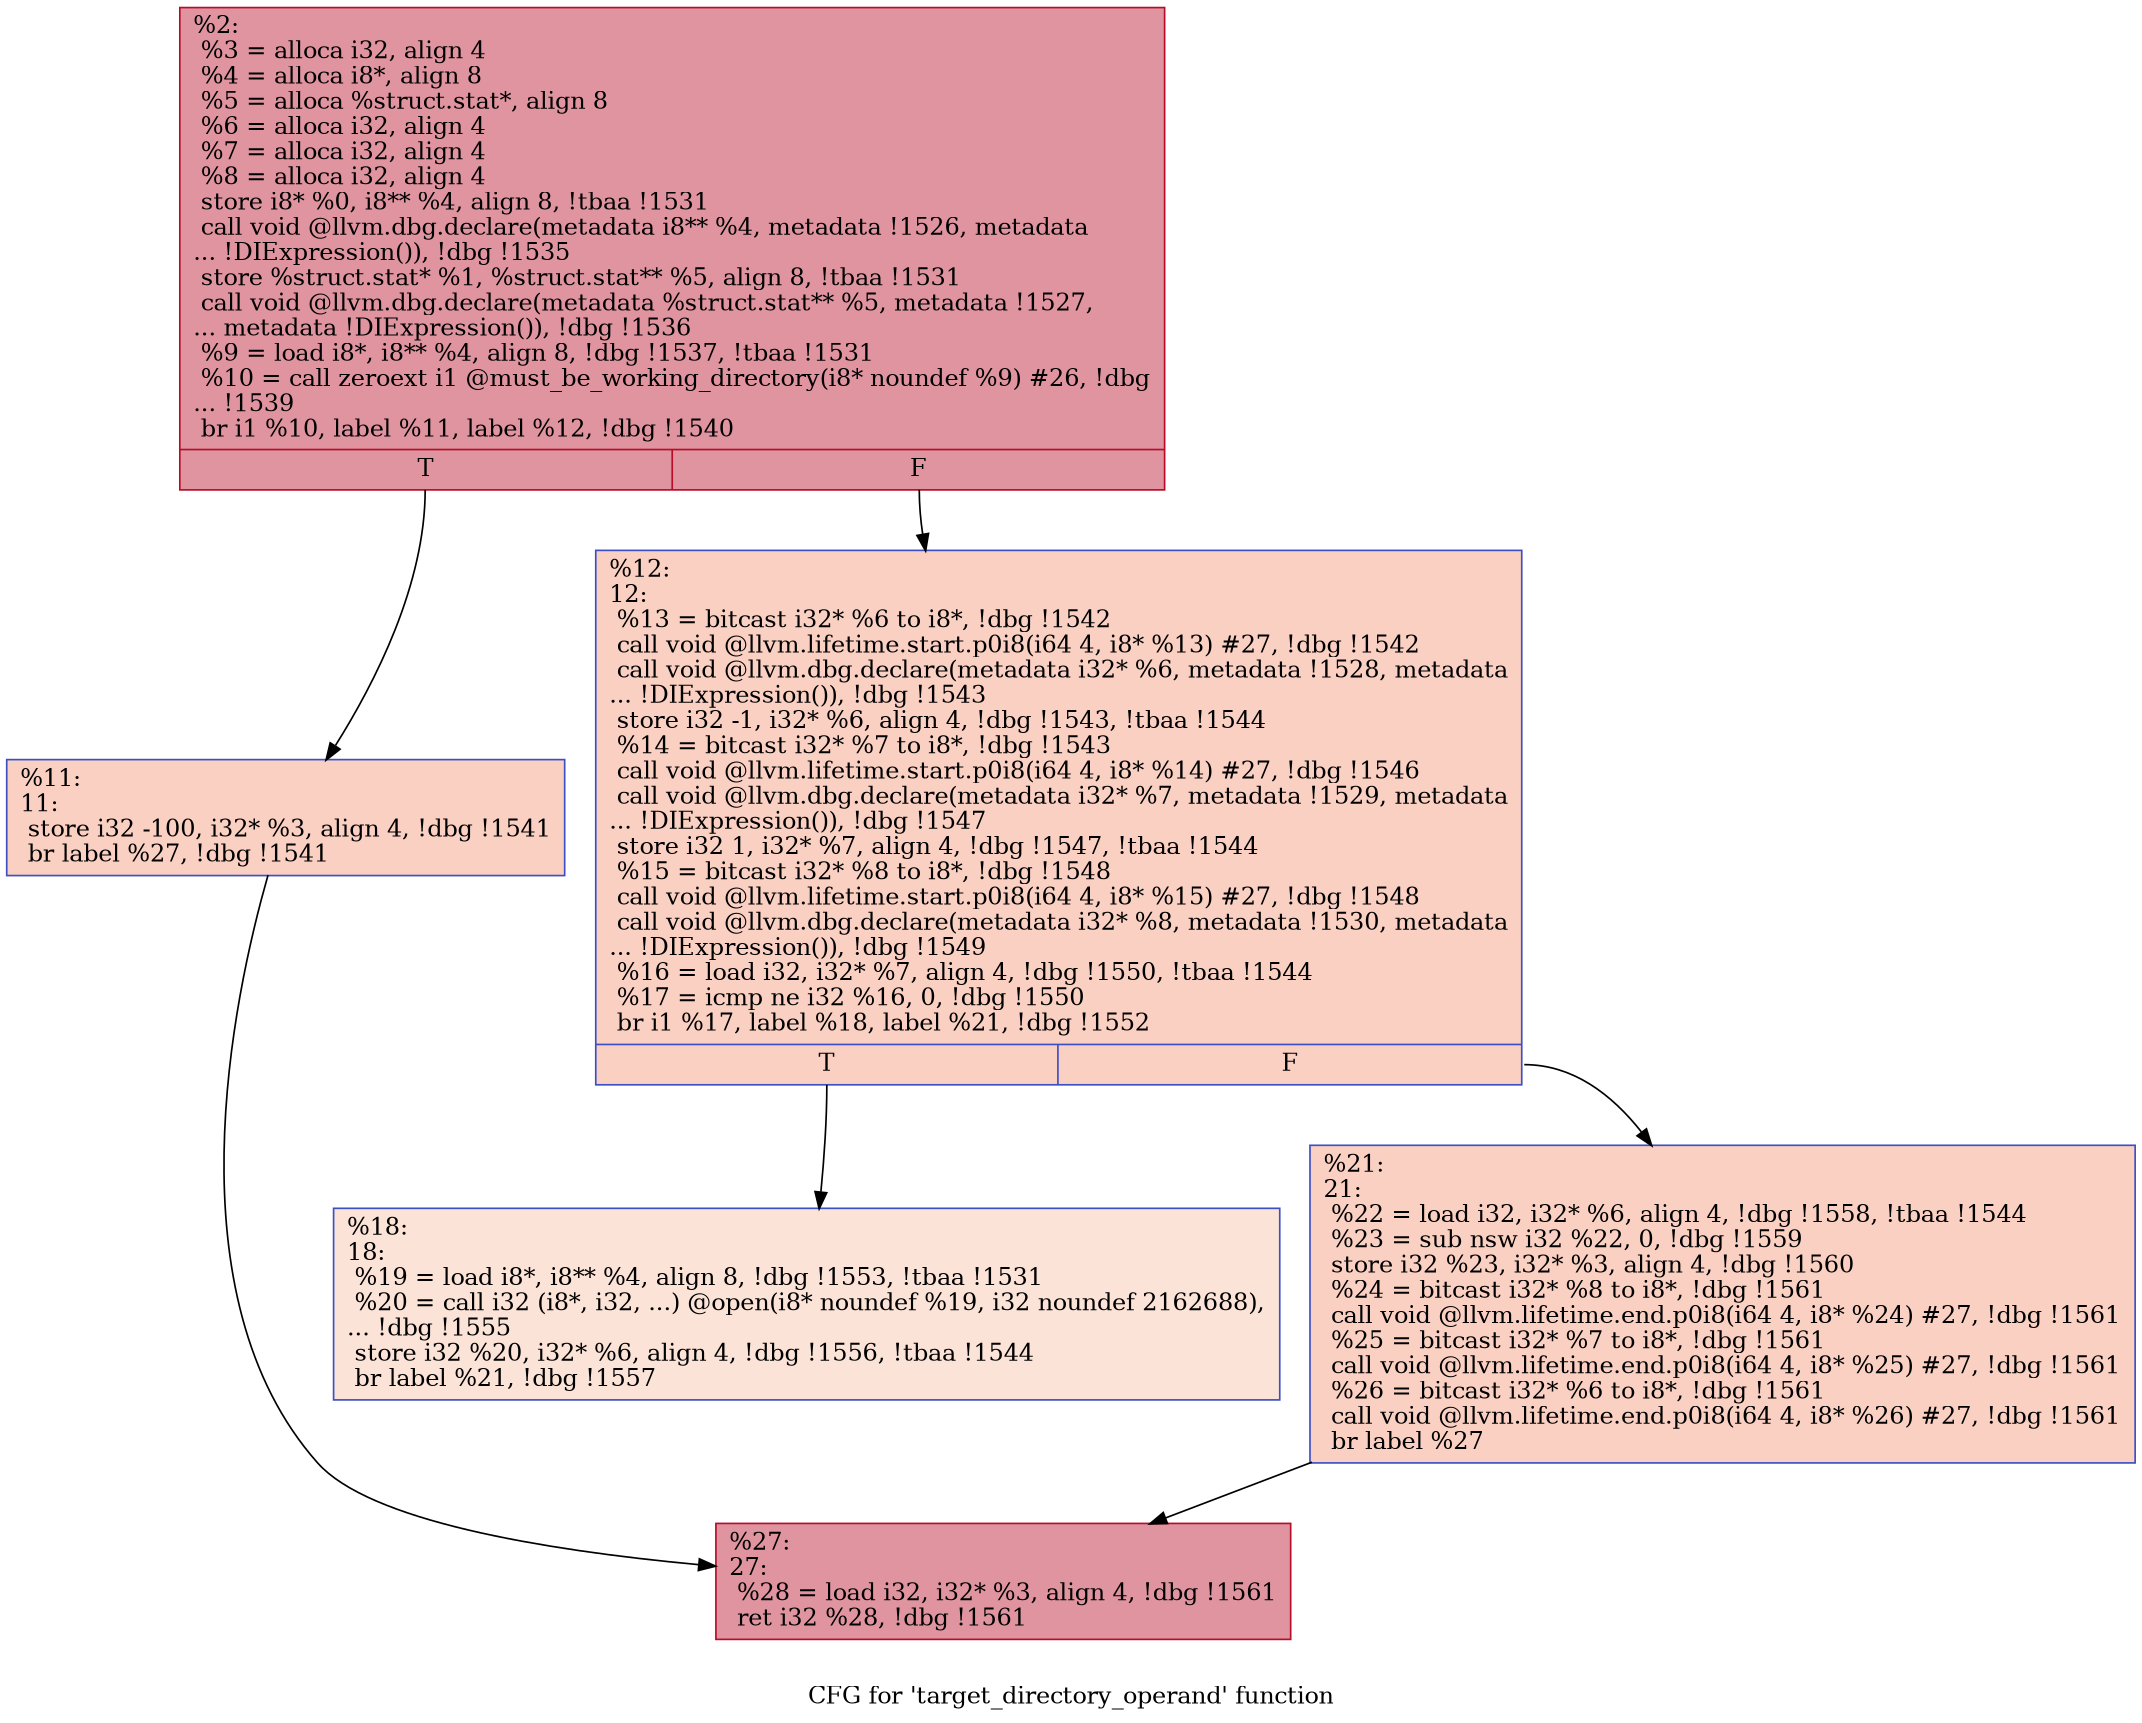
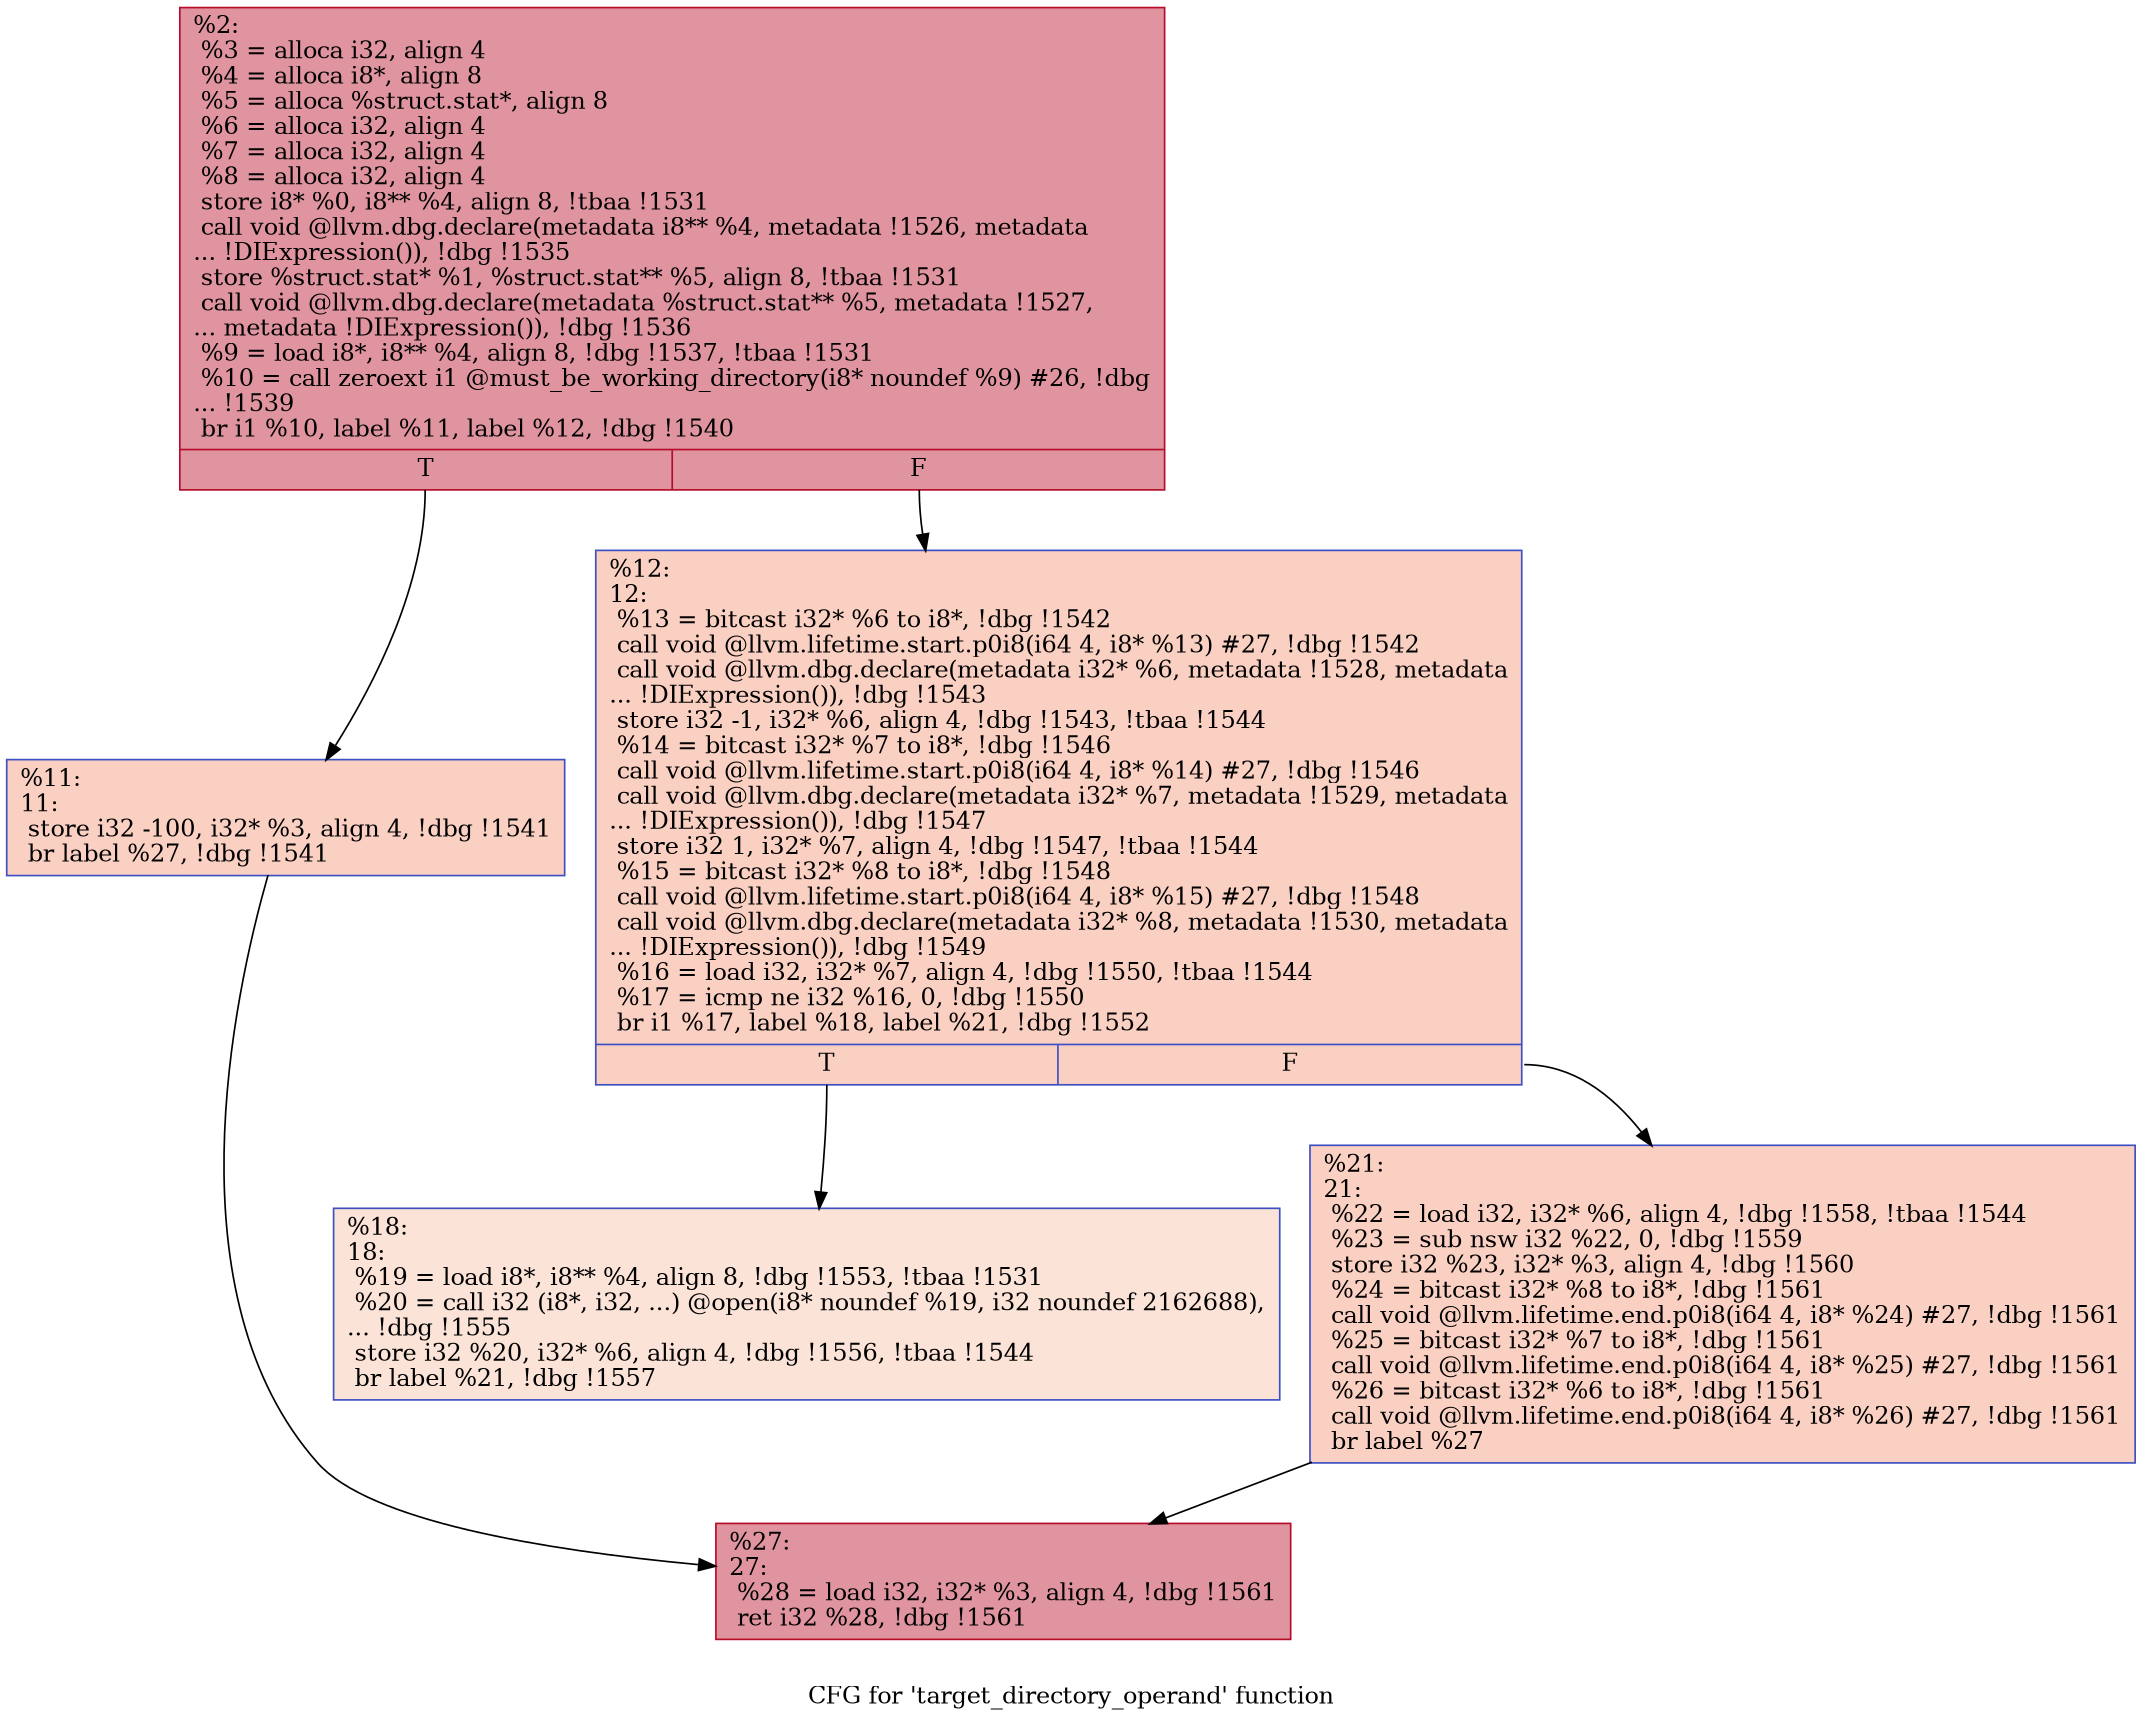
node "%12:": text "%14 = bitcast i32* %7 to i8*, !dbg !1543" -> "%14 = bitcast i32* %7 to i8*, !dbg !1546"
